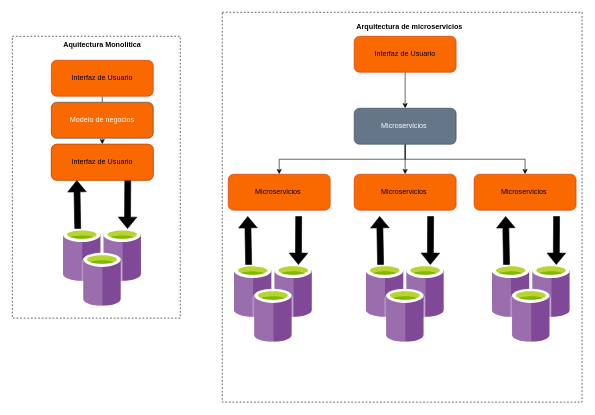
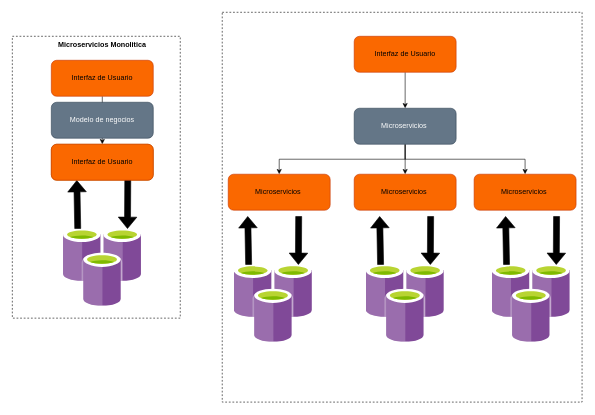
node "Arquitectura de microservicios": removed
node "Aquitectura Monolitica": label "Aquitectura Monolitica" -> "Microservicios Monolitica"
node "Modelo de negocios": fillcolor #fa6800 -> #647687
